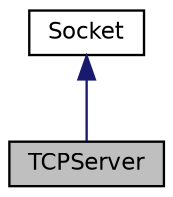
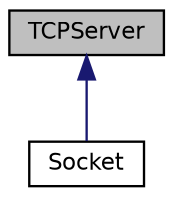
edge "TCPServer" -> "Socket": reversed
